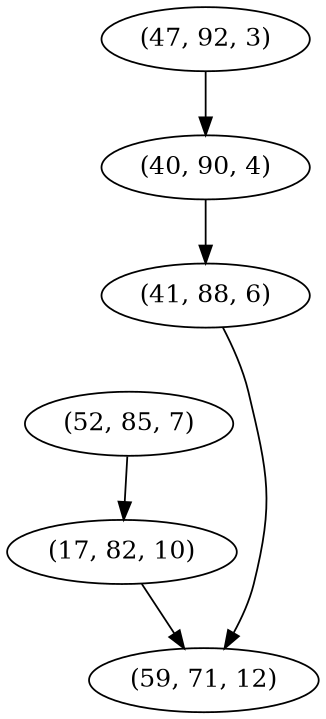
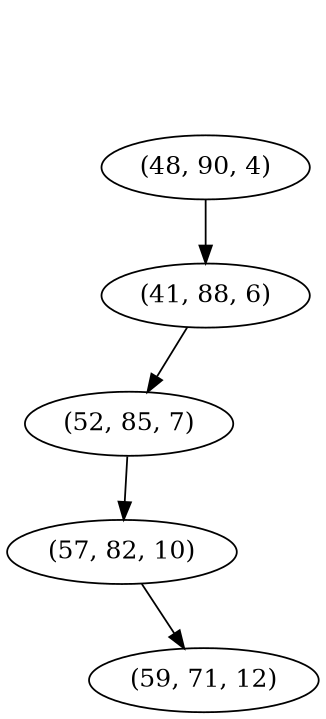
node "(47, 92, 3)": removed
node "(40, 90, 4)": label "(40, 90, 4)" -> "(48, 90, 4)"
edge "(41, 88, 6)" -> "(59, 71, 12)": now "(41, 88, 6)" -> "(52, 85, 7)"
node "(17, 82, 10)": label "(17, 82, 10)" -> "(57, 82, 10)"
